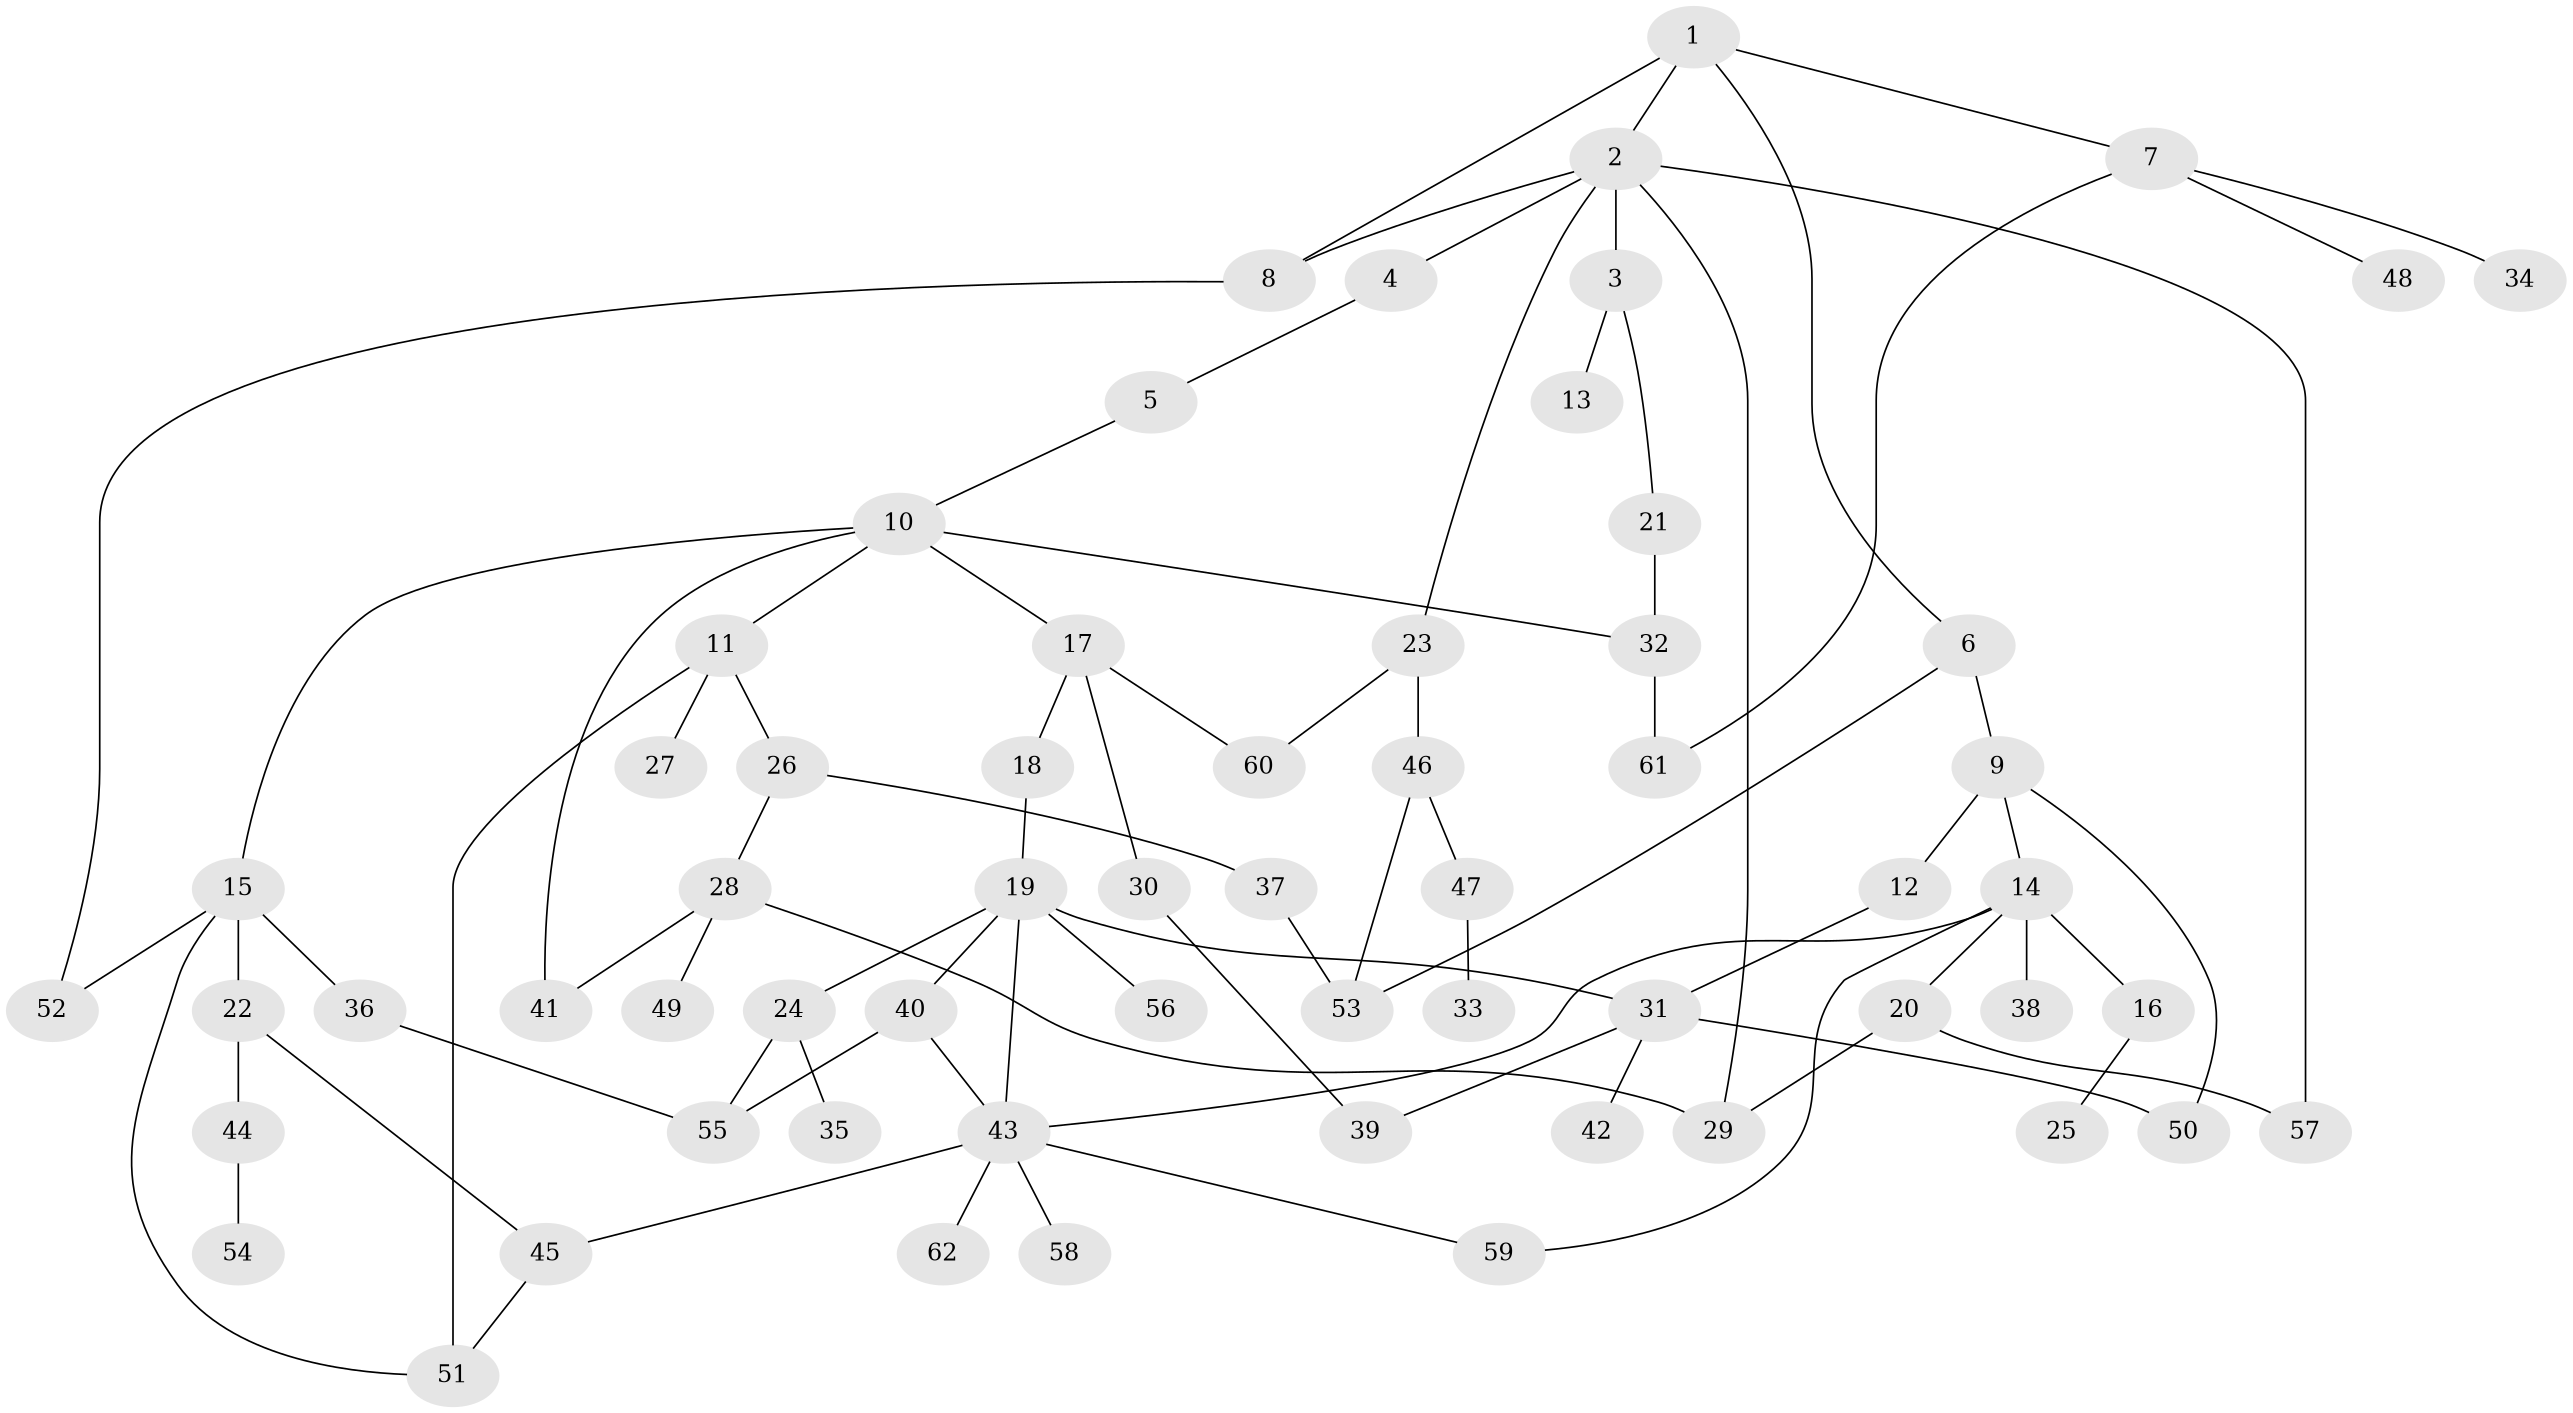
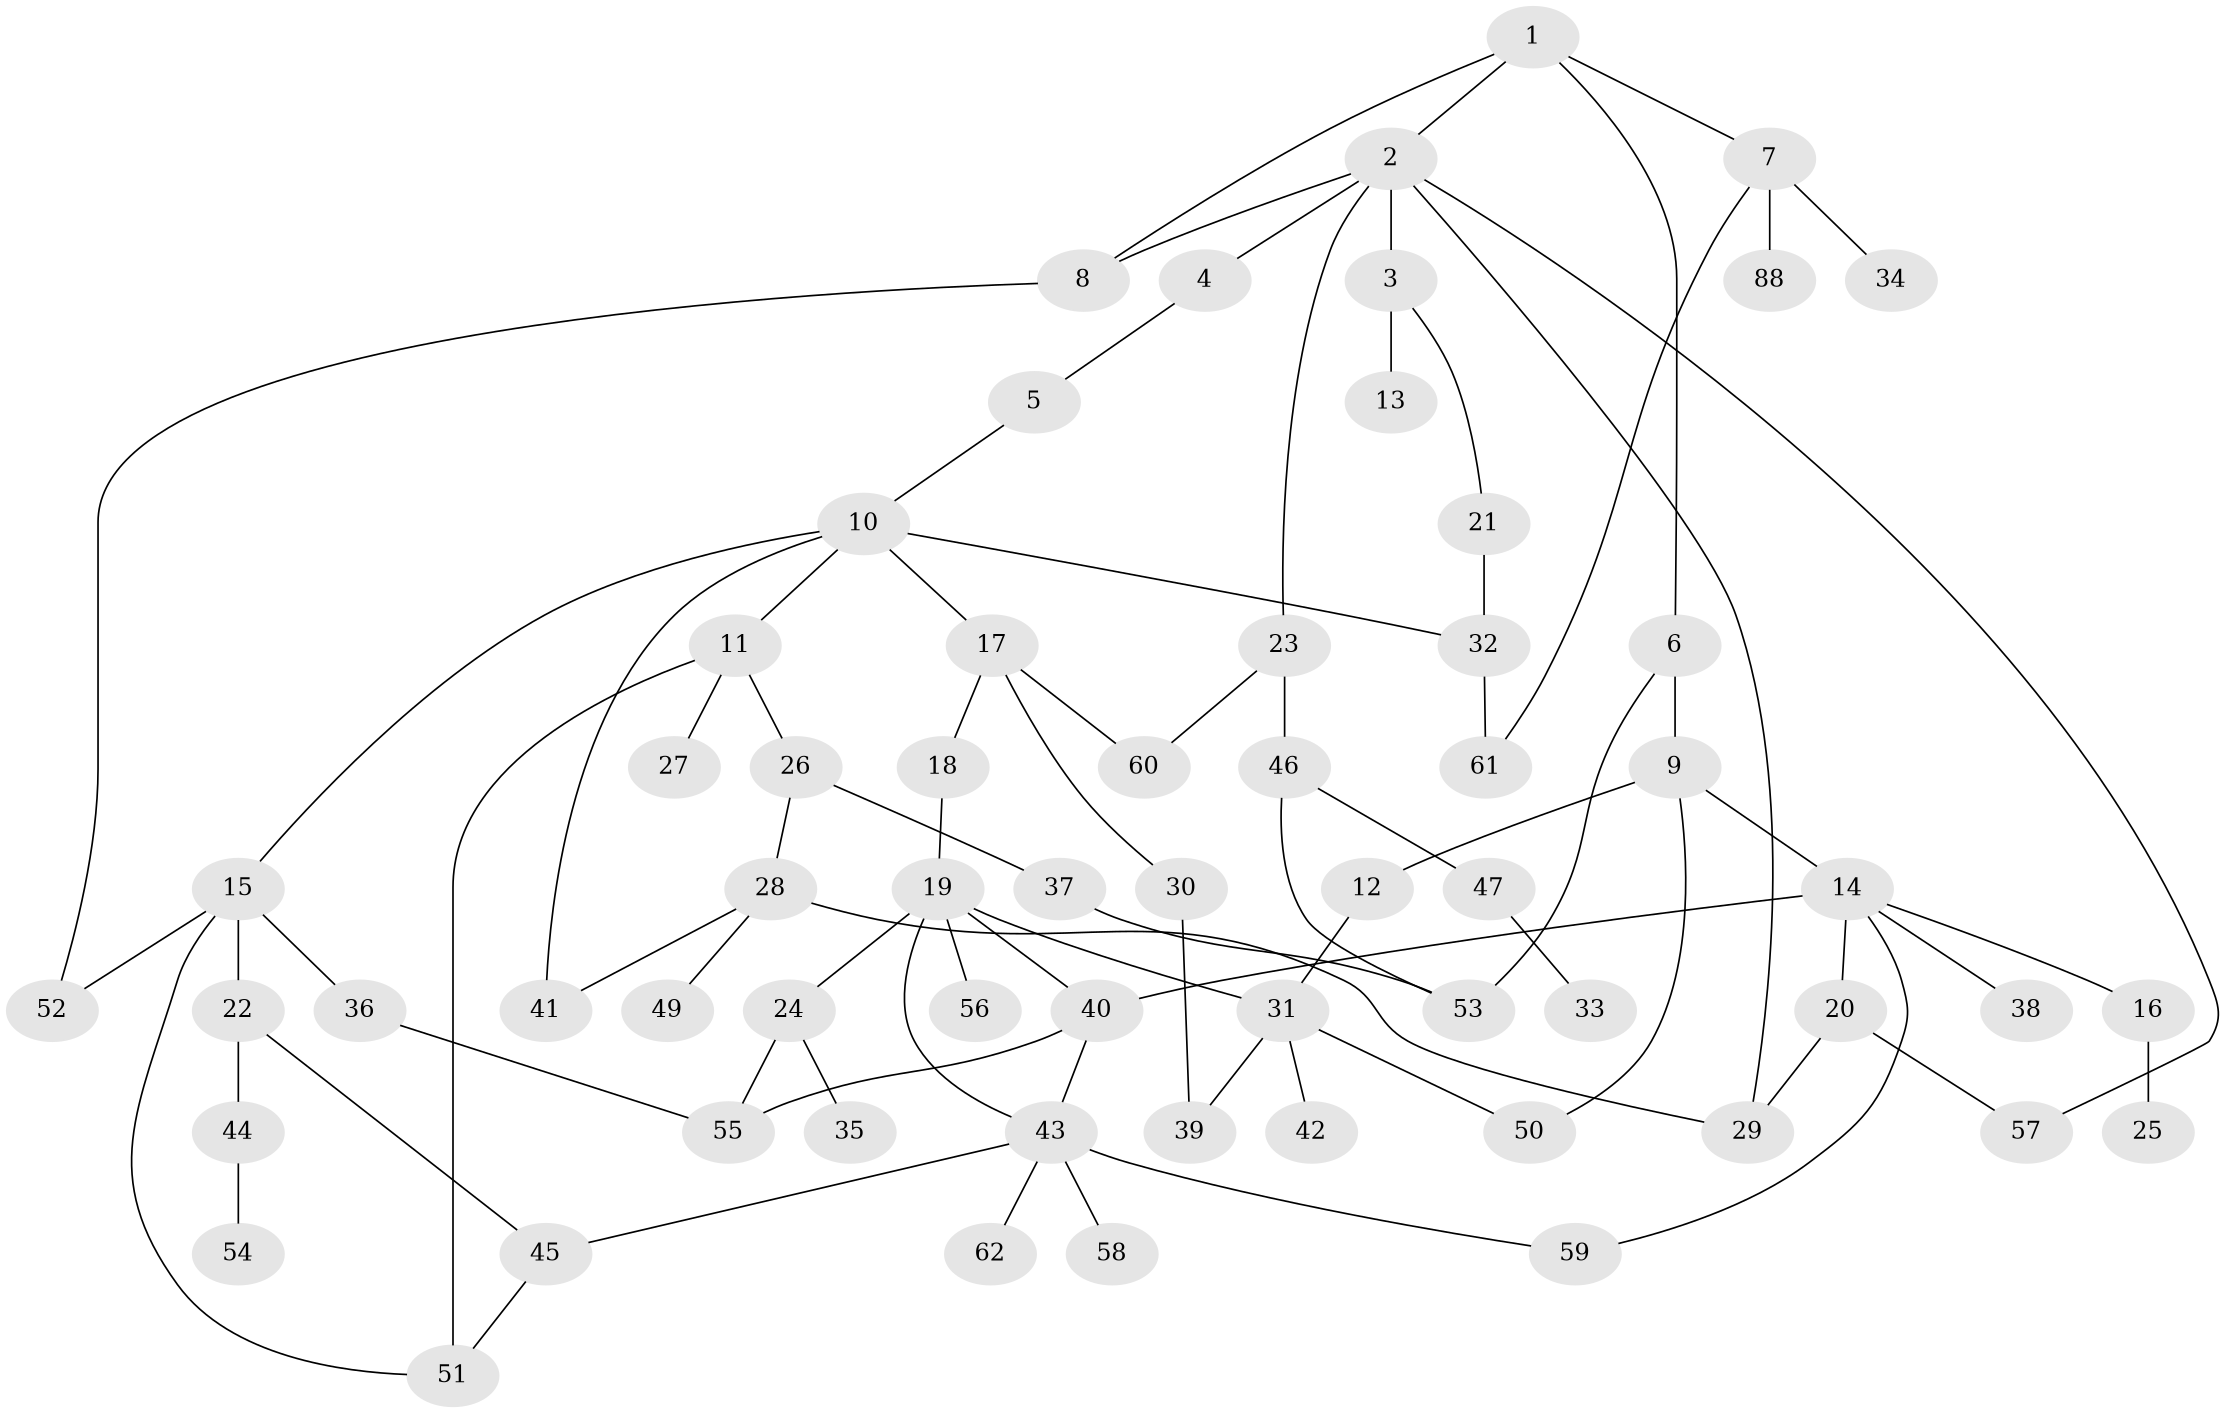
node "48": label "48" -> "88"
edge "14" -- "43": now "14" -- "40"
